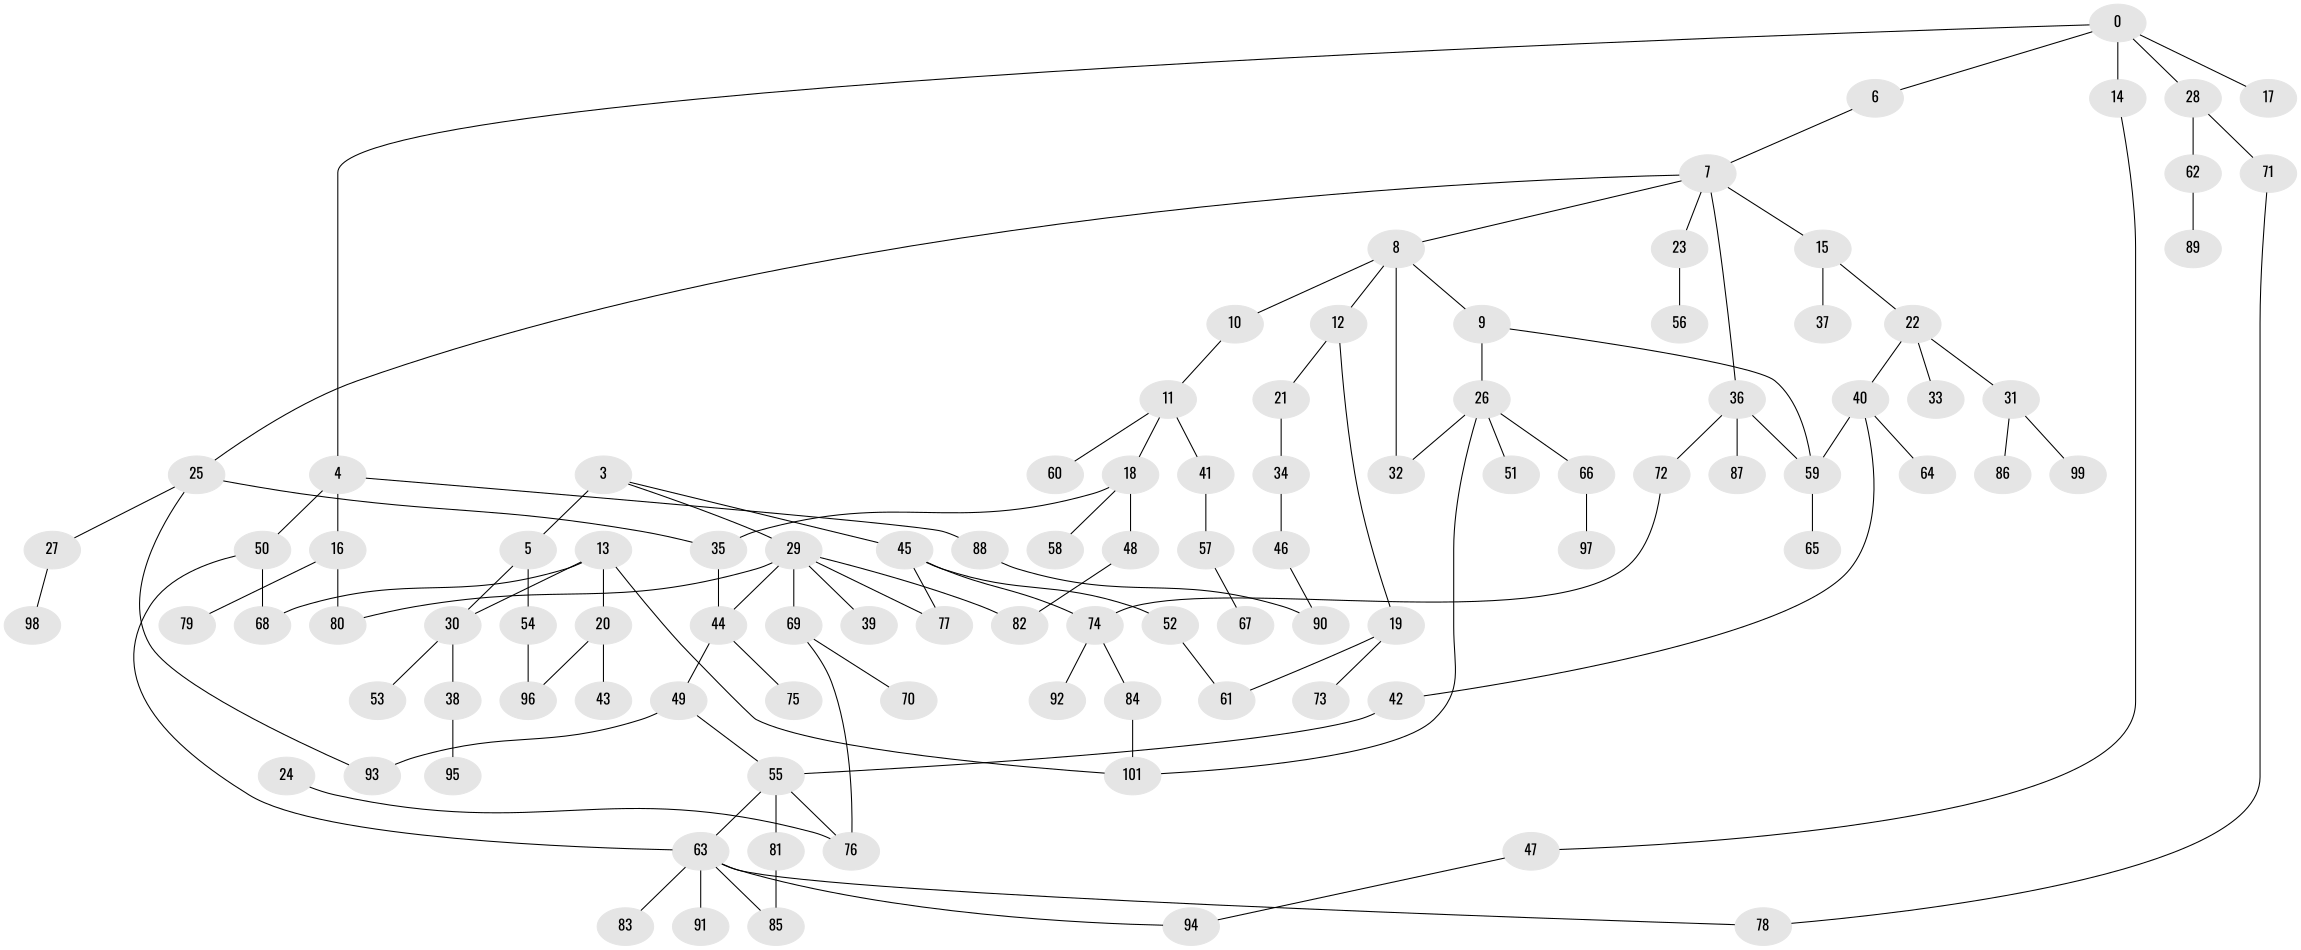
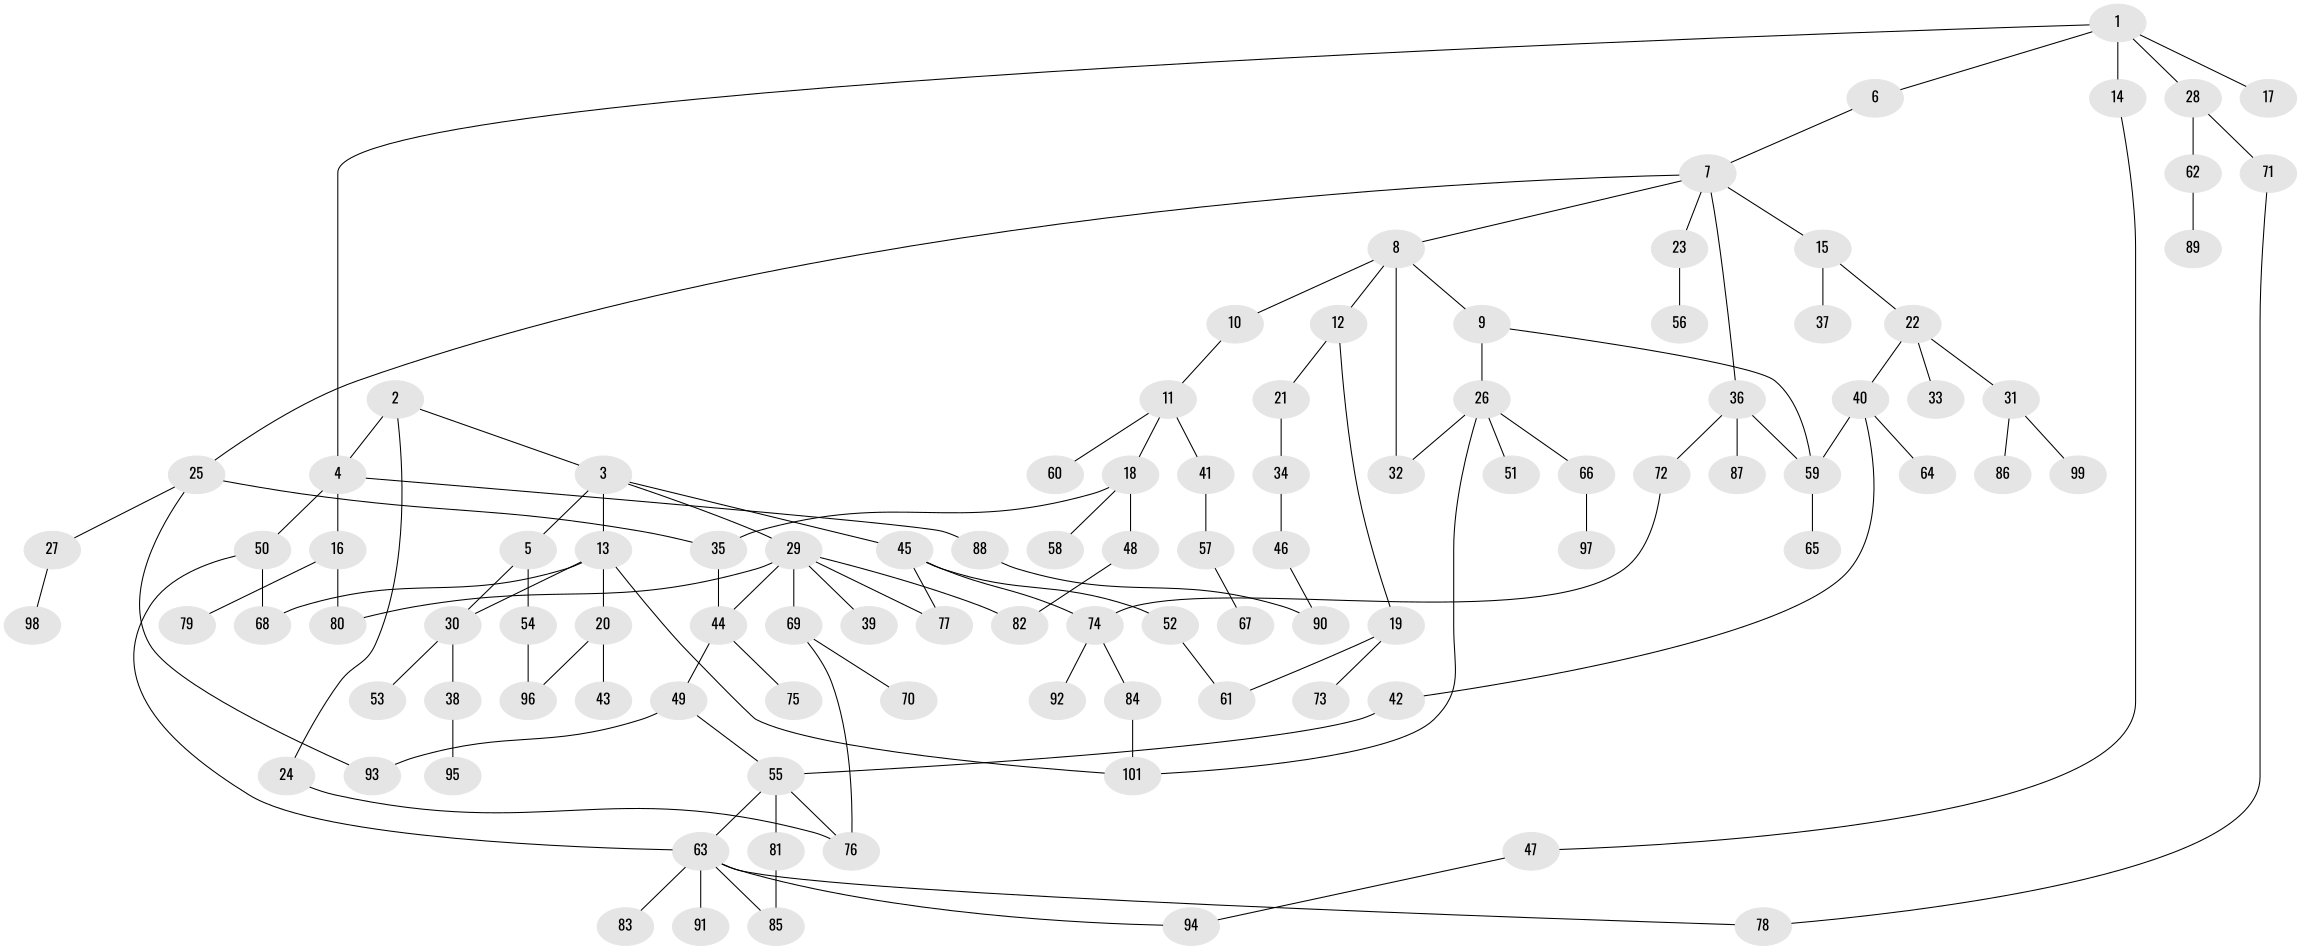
node "0": label "0" -> "1"
node "2": added
edge "3" -- "13": added
